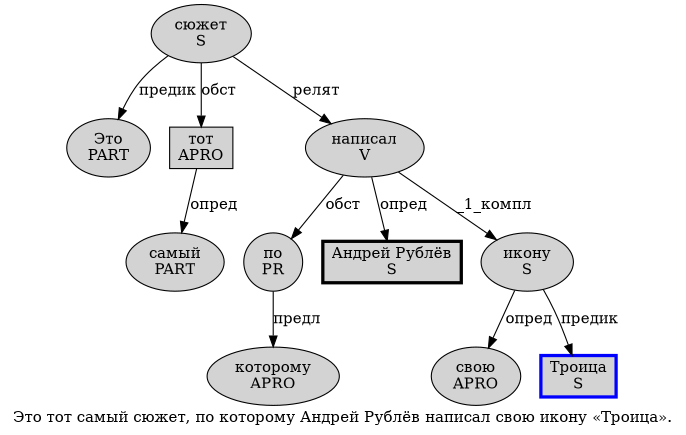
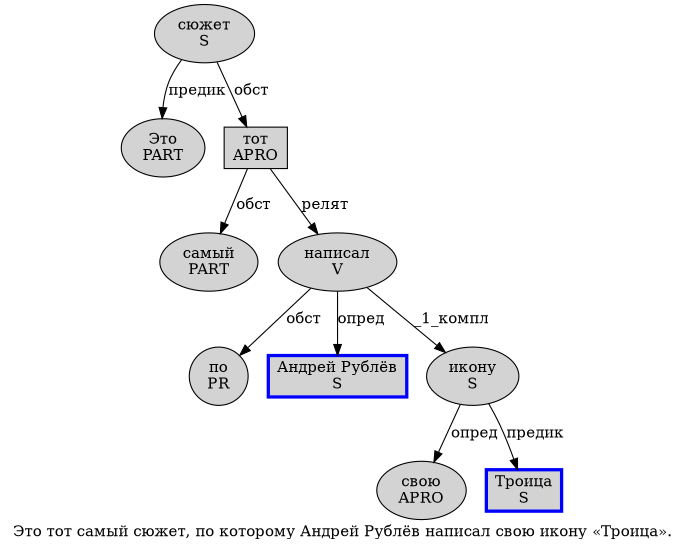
edge "сюжет S" -> "написал V": now "тот APRO" -> "написал V"
edge "тот APRO" -> "самый PART": label "опред" -> "обст"
node "Андрей Рублёв S": color black -> blue
node "которому APRO": removed
